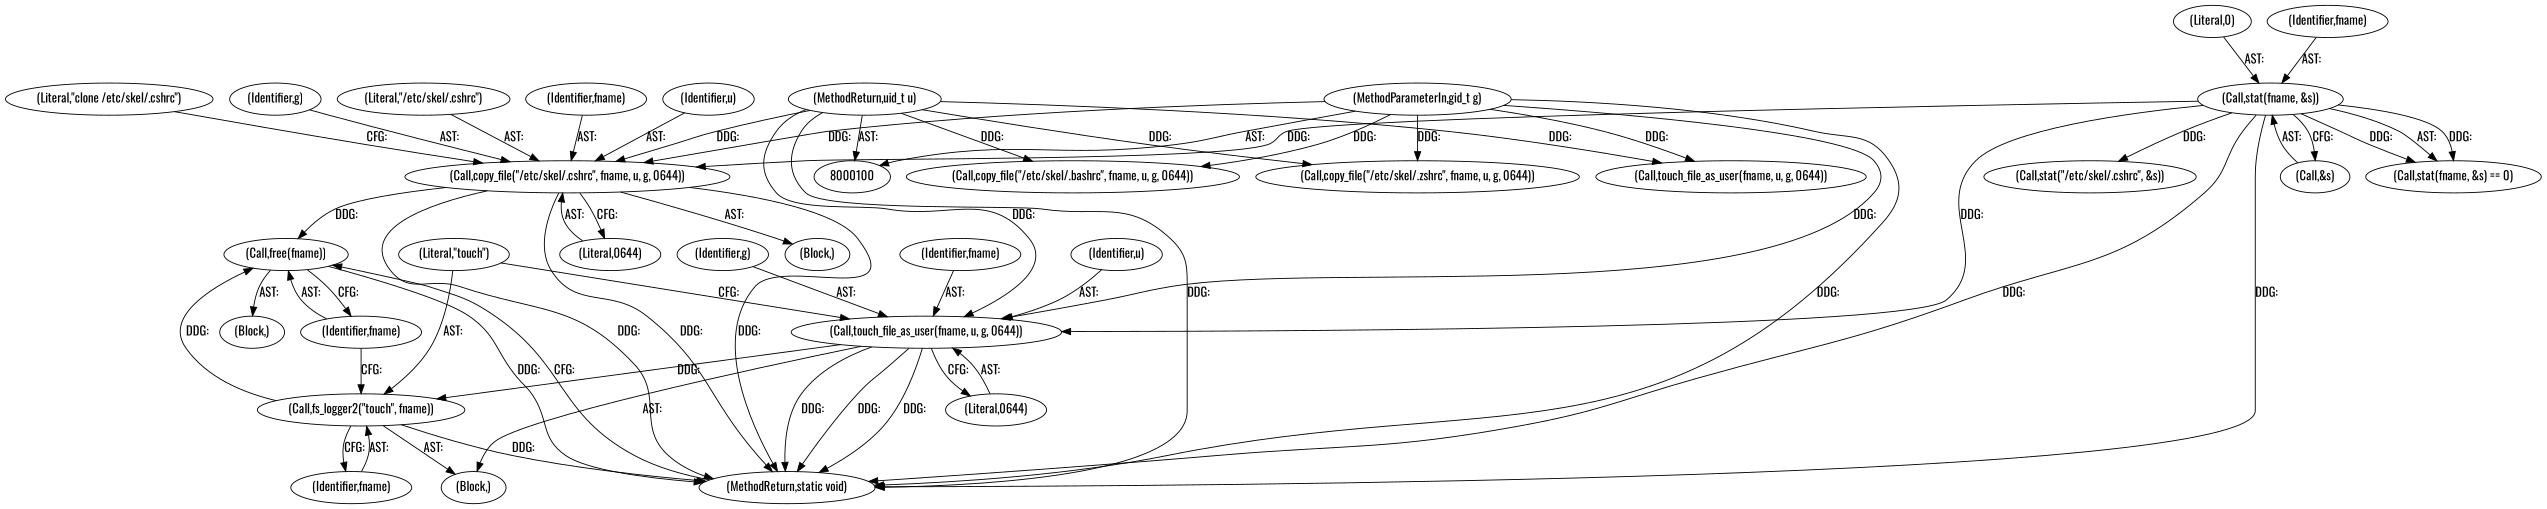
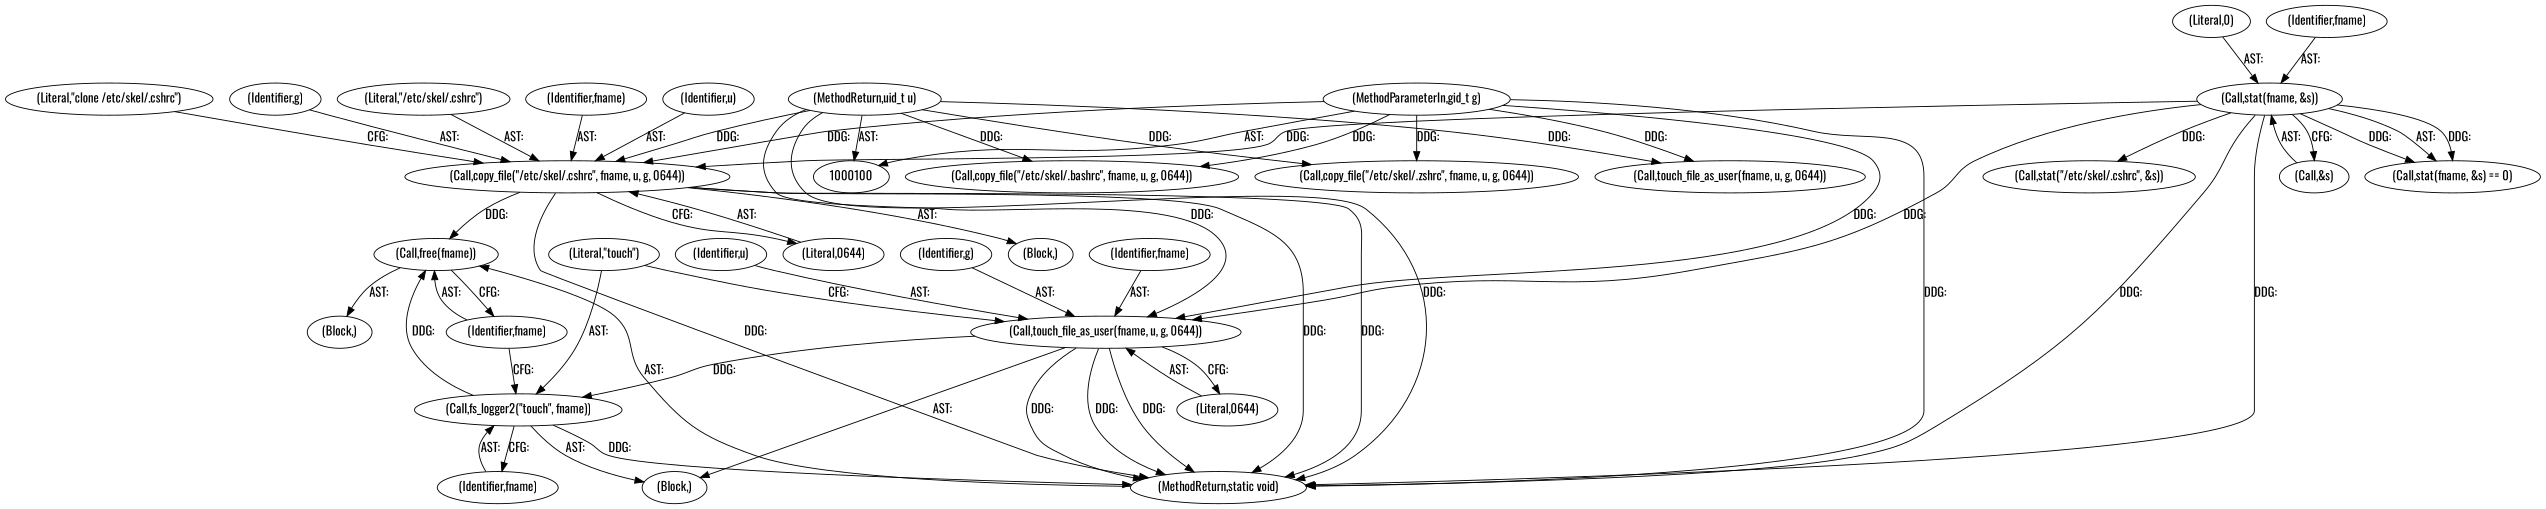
node "8000100": label "8000100" -> "1000100"
edge "(MethodReturn,static void)" -> "(Call,free(fname))": label "CFG: " -> "AST: "
edge "(Call,free(fname))" -> "(MethodReturn,static void)": removed, label "DDG:"
